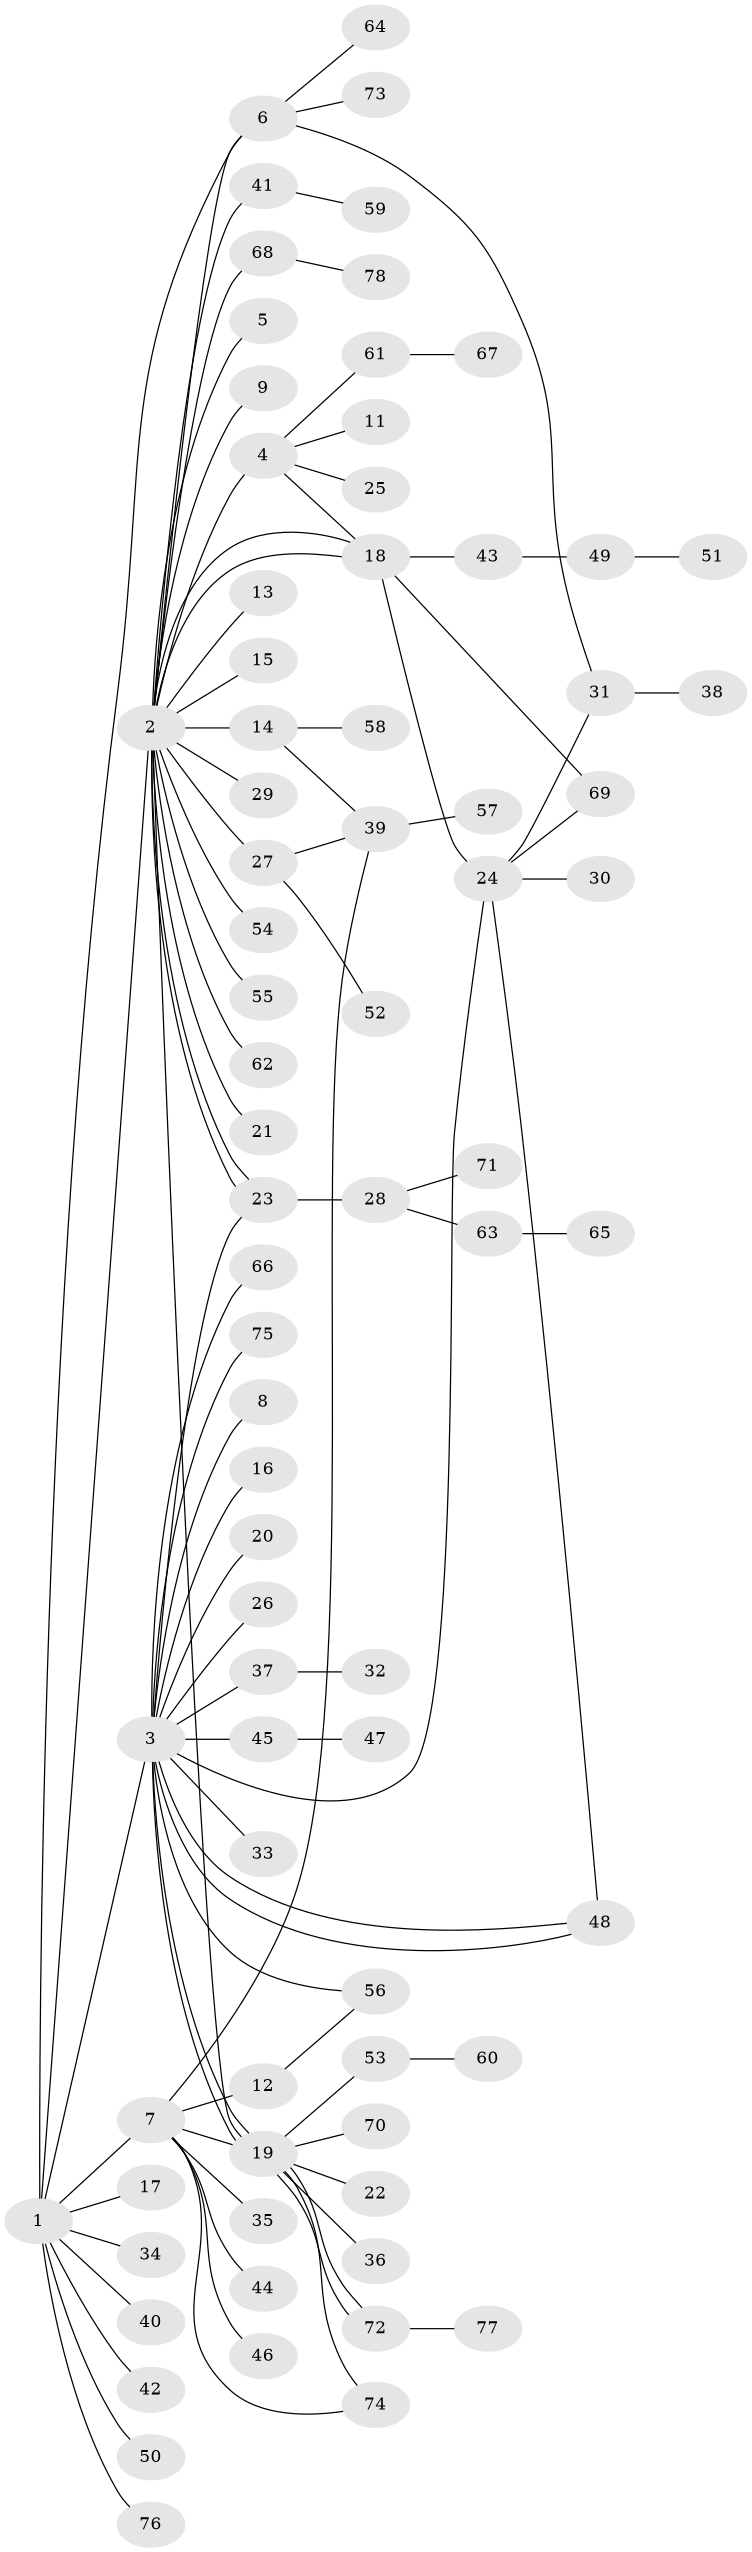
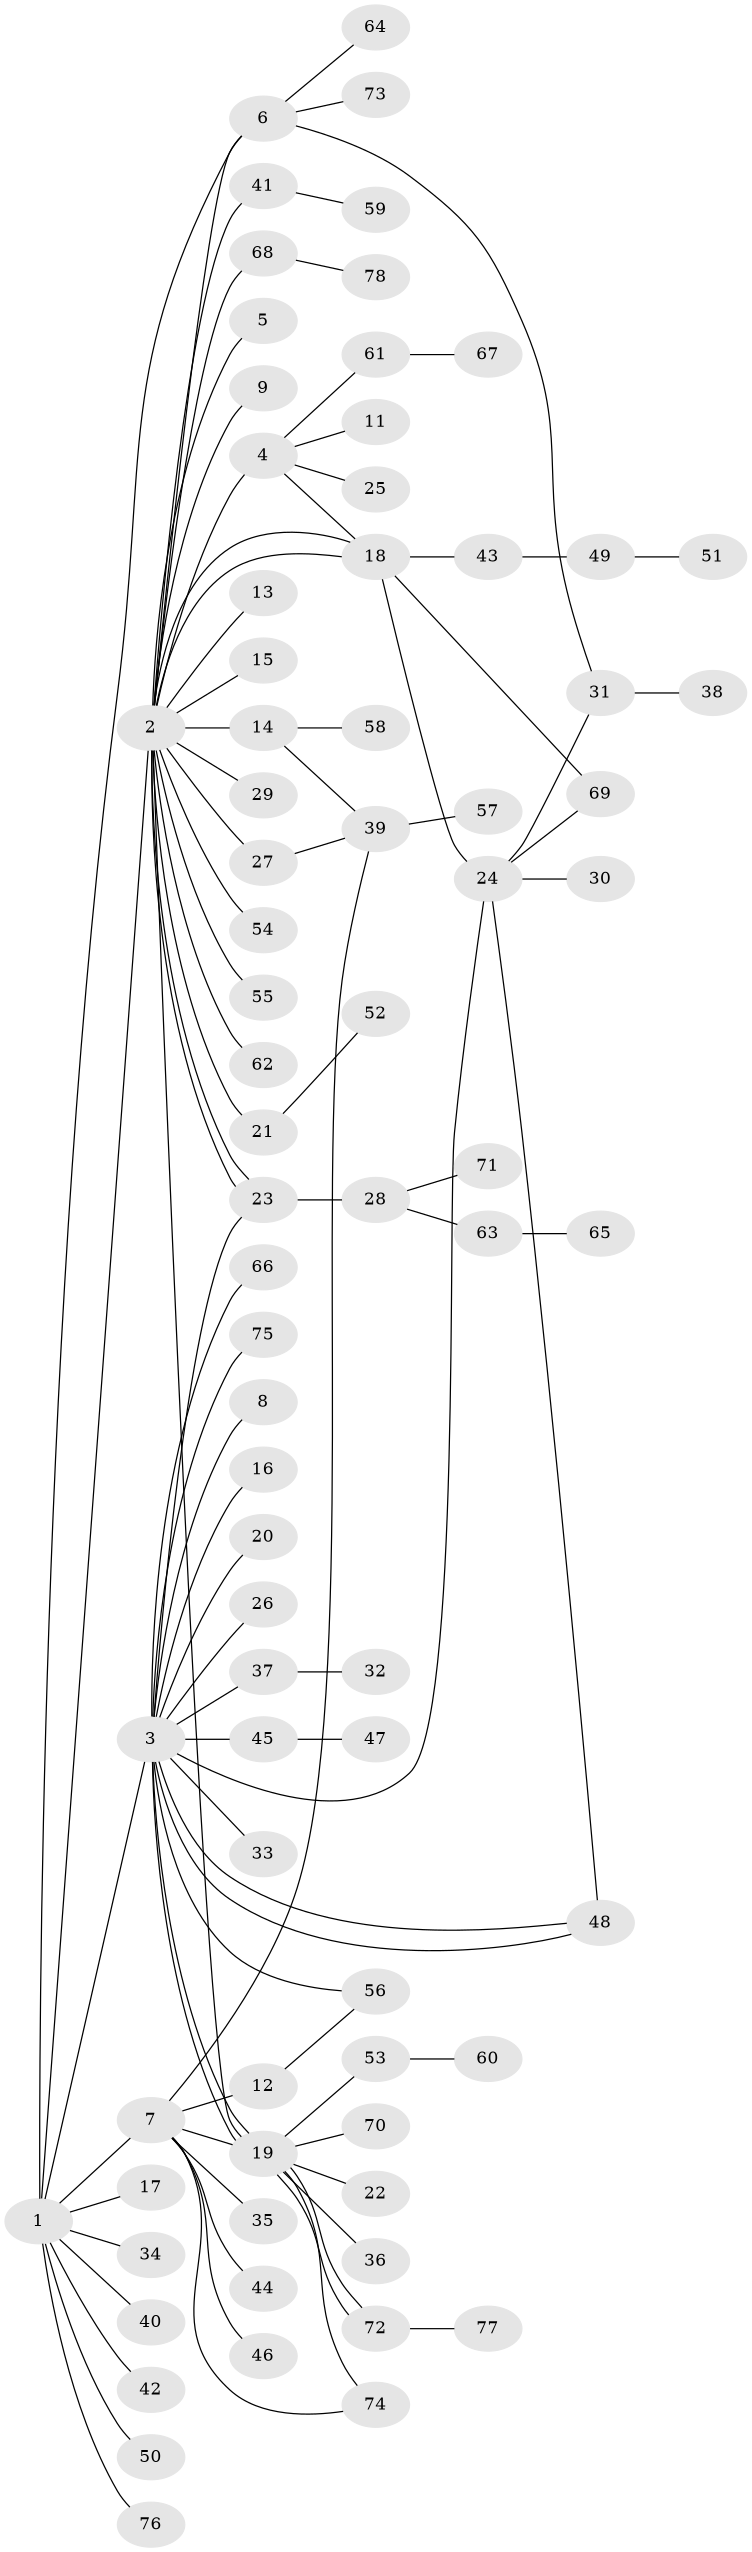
edge "27" -- "52": now "21" -- "52"
